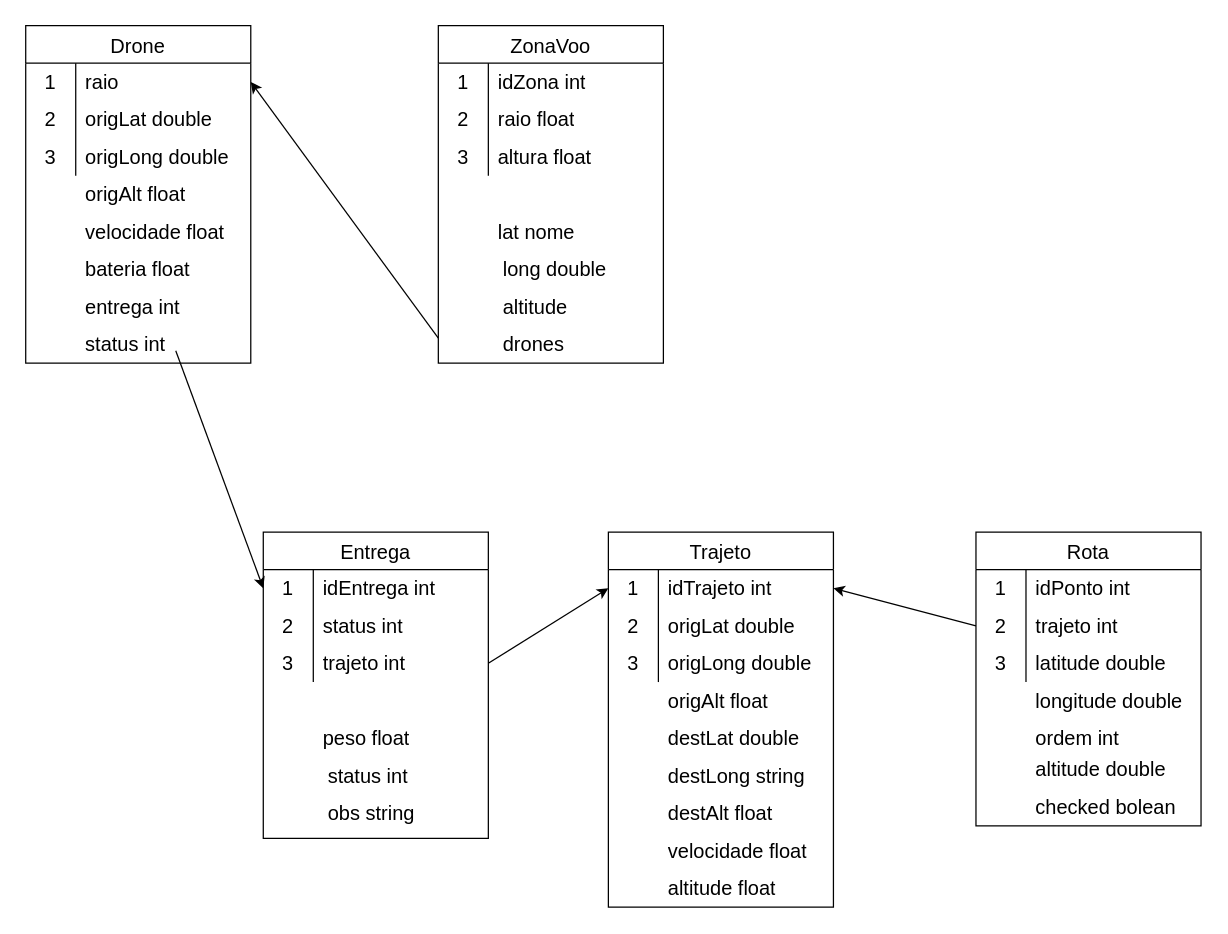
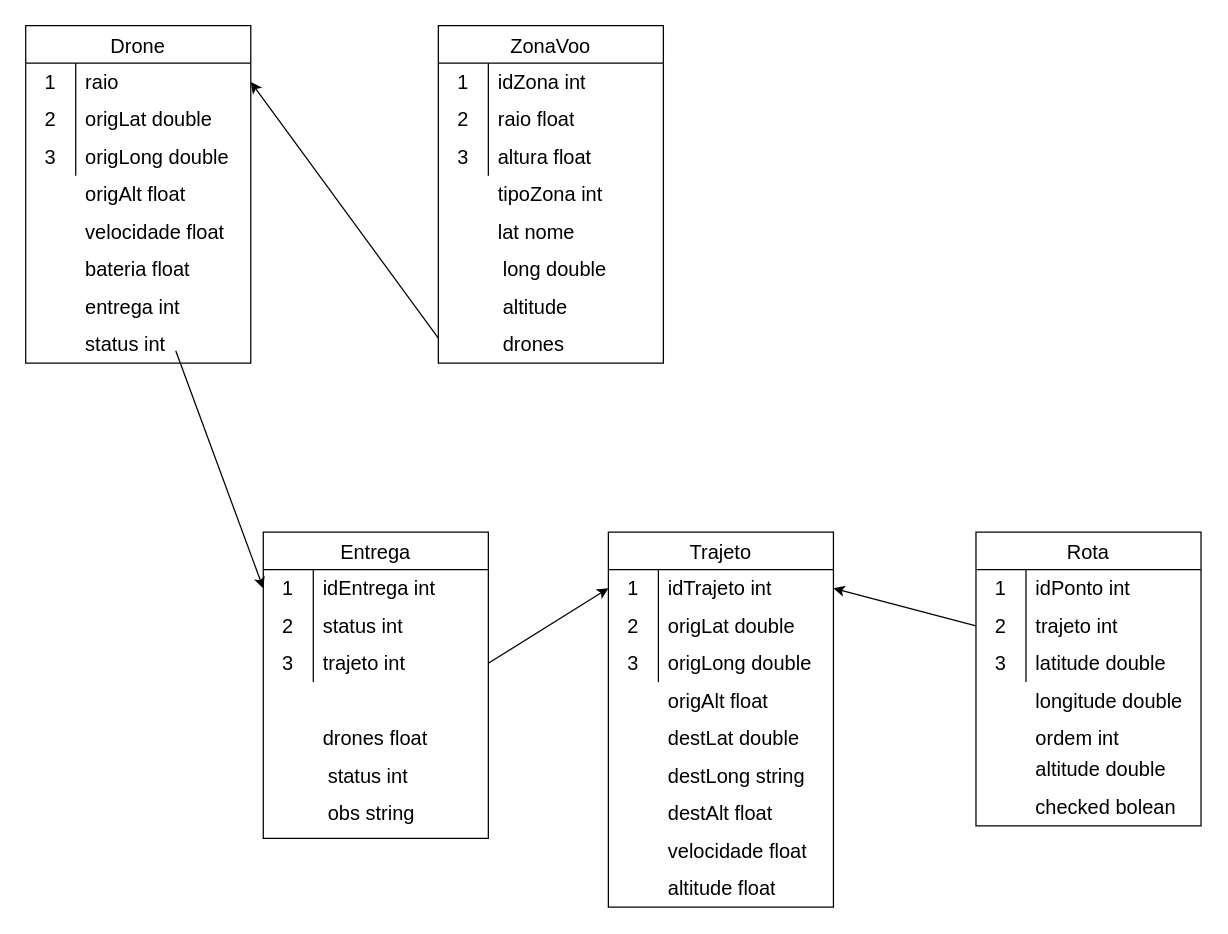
node "tipoZona int": added
node "peso float": label "peso float" -> "drones float"
